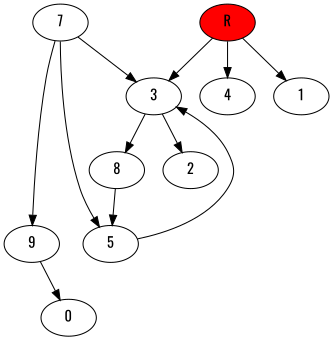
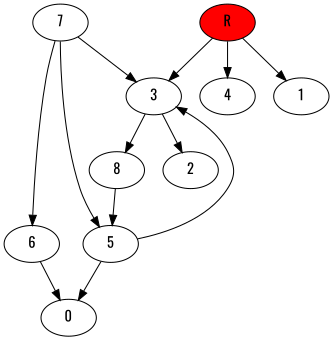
node "9": label "9" -> "6"
edge "5" -> "0": added
